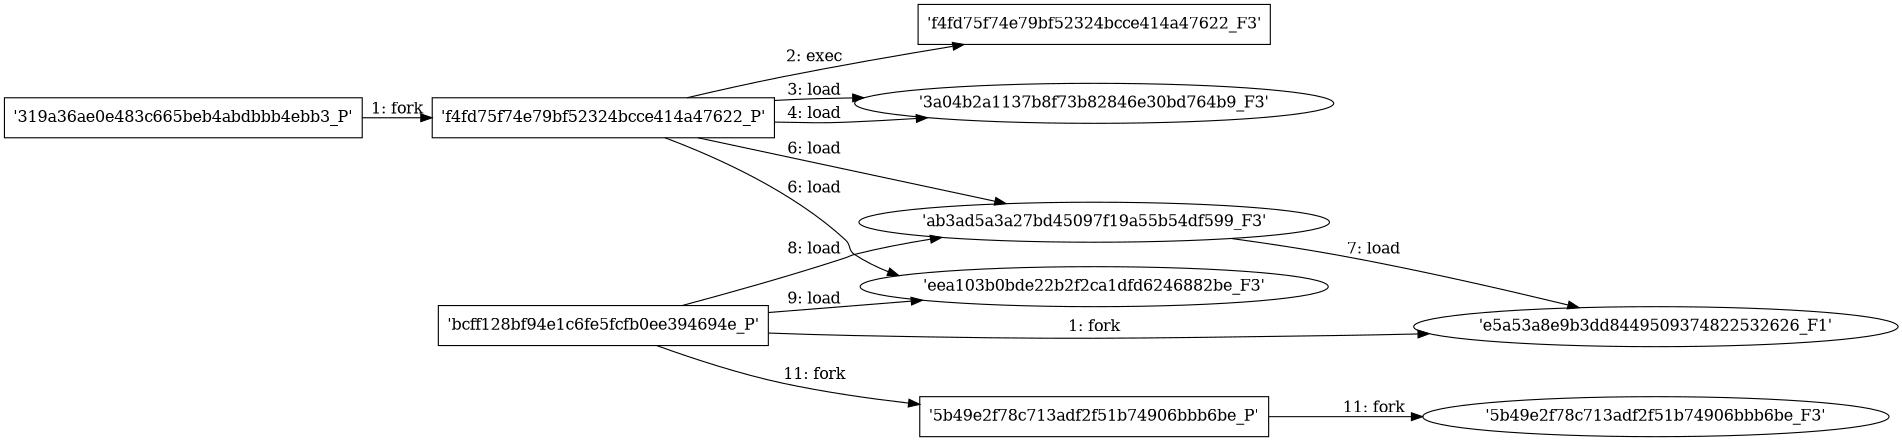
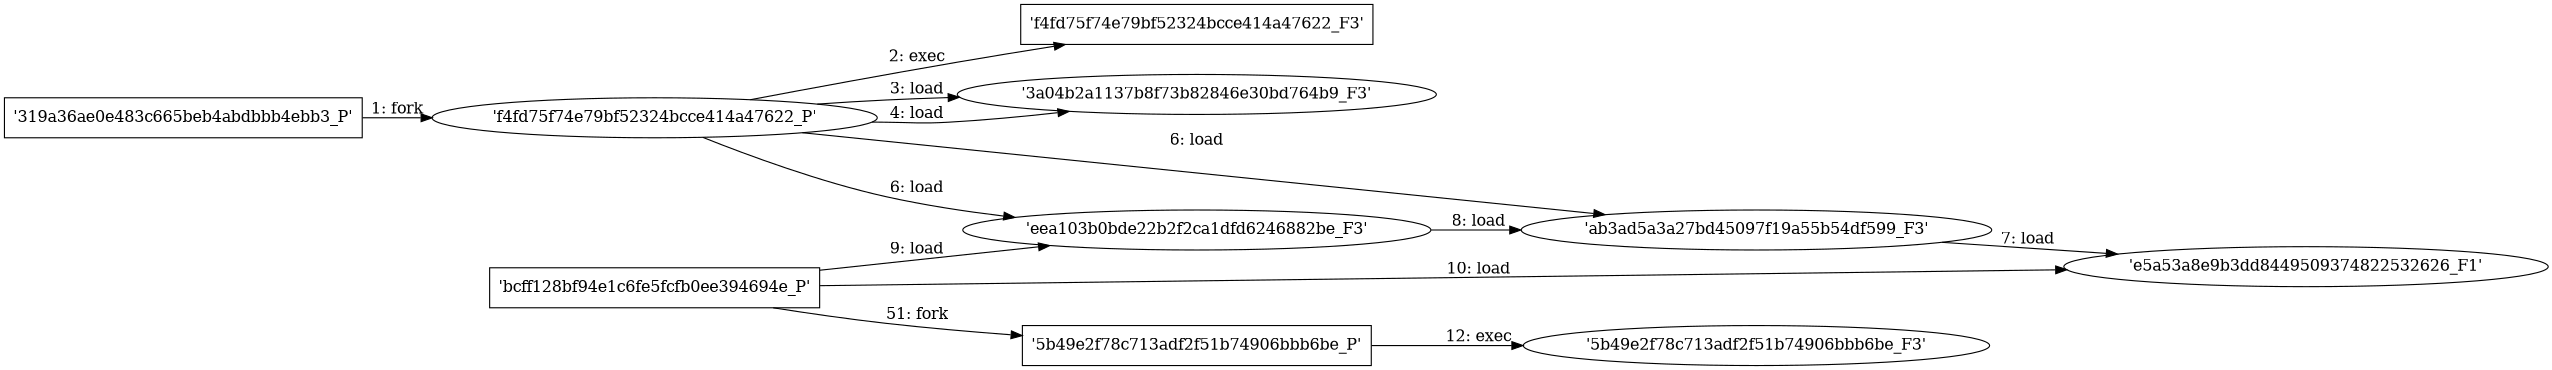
node "'f4fd75f74e79bf52324bcce414a47622_P'": shape box -> ellipse
edge "'bcff128bf94e1c6fe5fcfb0ee394694e_P'" -> "'ab3ad5a3a27bd45097f19a55b54df599_F3'": now "'eea103b0bde22b2f2ca1dfd6246882be_F3'" -> "'ab3ad5a3a27bd45097f19a55b54df599_F3'"
edge "'bcff128bf94e1c6fe5fcfb0ee394694e_P'" -> "'e5a53a8e9b3dd8449509374822532626_F1'": label "1: fork" -> "10: load"
edge "'bcff128bf94e1c6fe5fcfb0ee394694e_P'" -> "'5b49e2f78c713adf2f51b74906bbb6be_P'": label "11: fork" -> "51: fork"
edge "'5b49e2f78c713adf2f51b74906bbb6be_P'" -> "'5b49e2f78c713adf2f51b74906bbb6be_F3'": label "11: fork" -> "12: exec"
